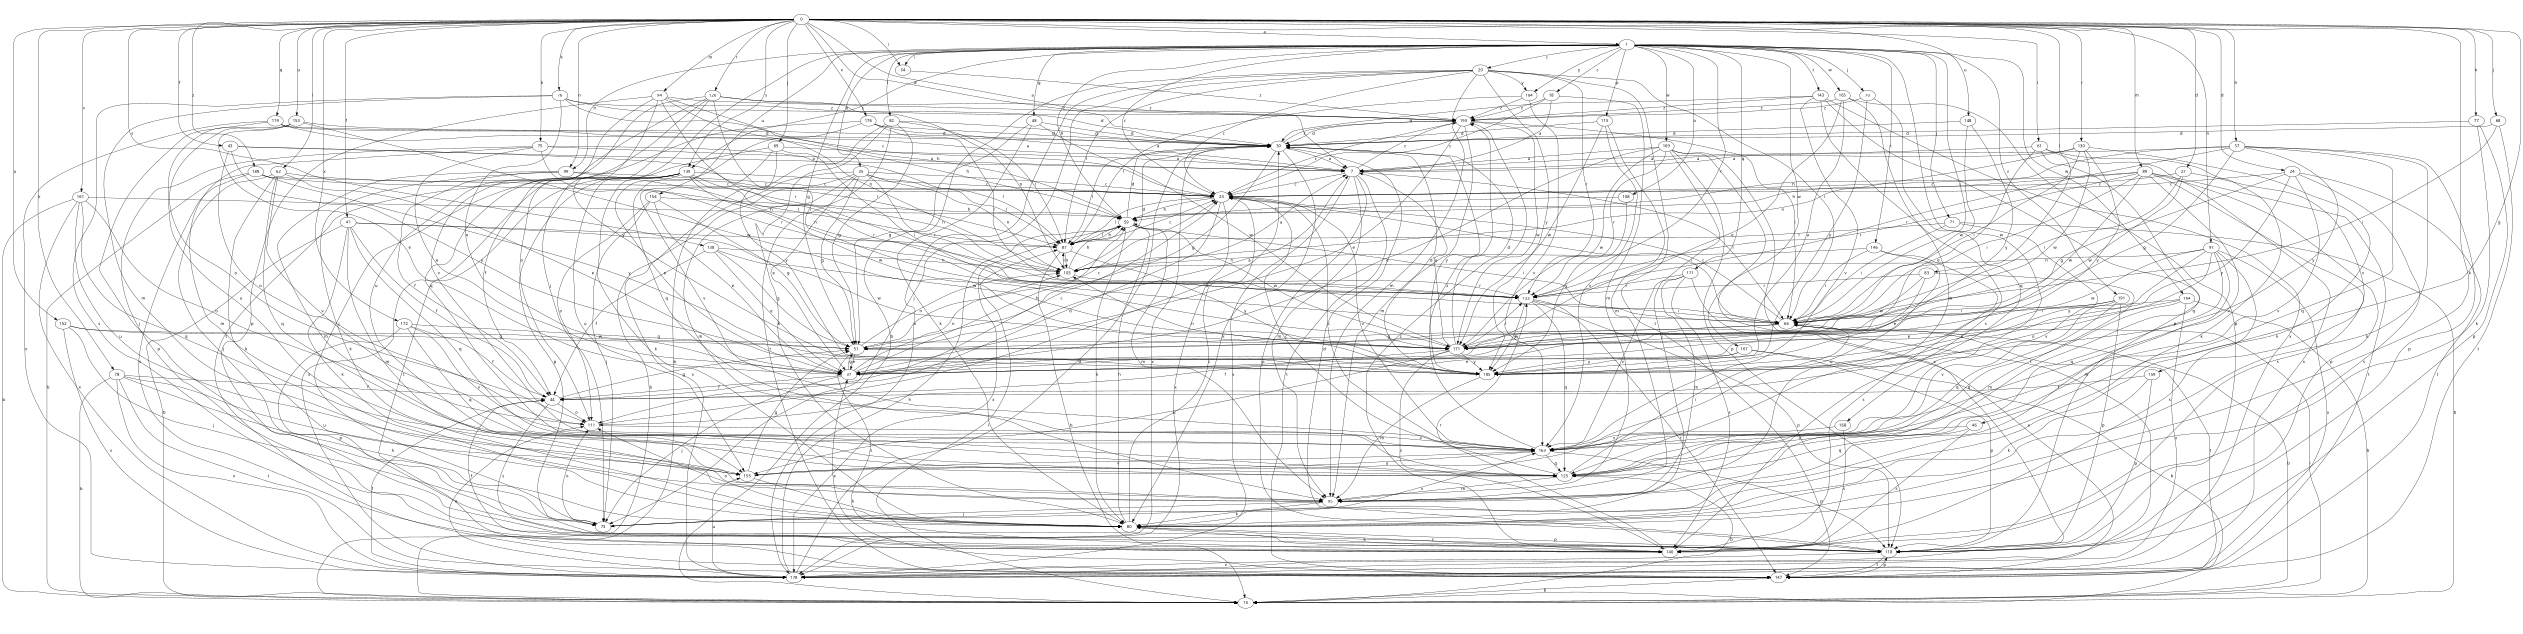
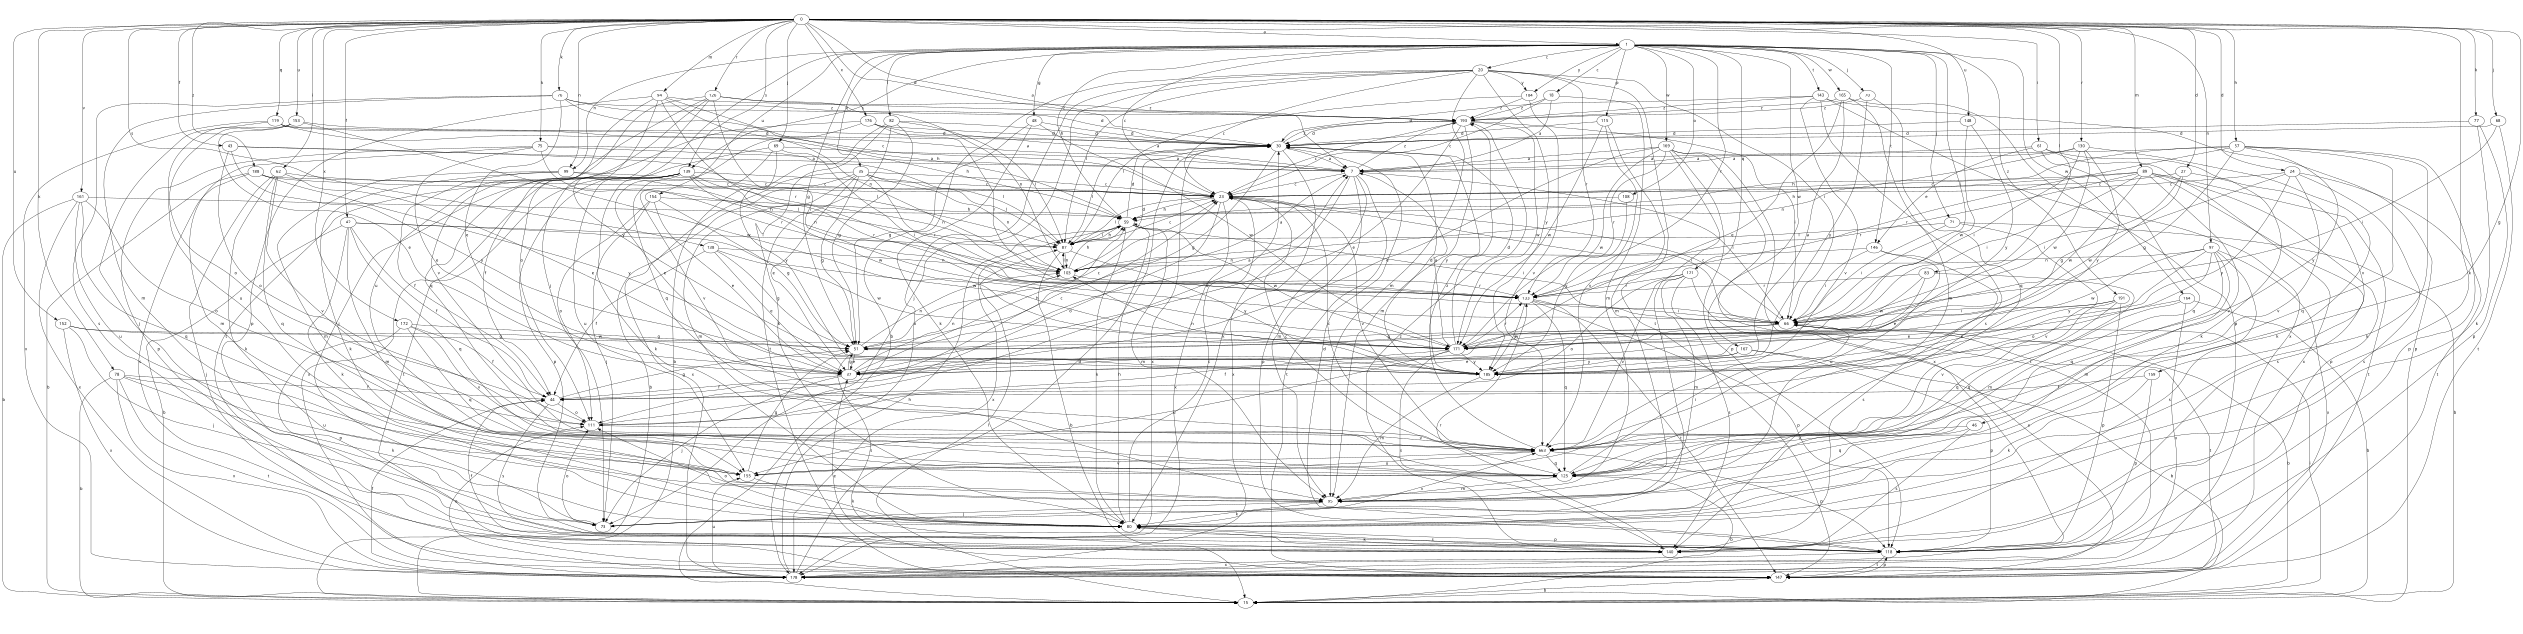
node "64": removed
edge "143" -> "118": now "143" -> "15"
edge "164" -> "66": removed, label "i"
edge "61" -> "37": now "61" -> "146"
edge "62" -> "73": now "62" -> "147"
edge "121" -> "111": added, label "o"
node "168": removed
node "163": label "163" -> "663"
